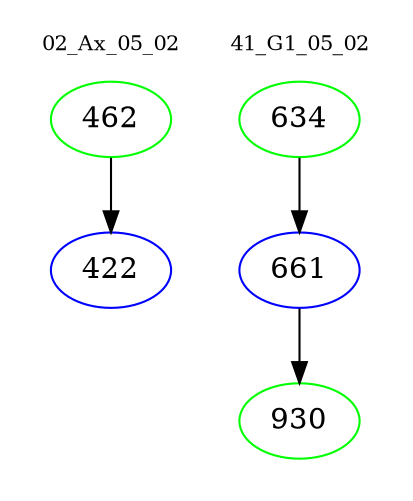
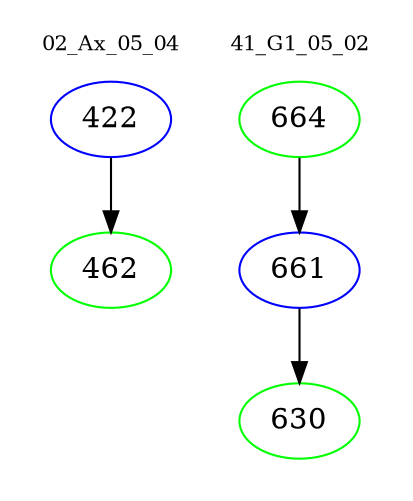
cluster "02_Ax_05_02": label "02_Ax_05_02" -> "02_Ax_05_04"
node "634": label "634" -> "664"
edge "462" -> "422": reversed
node "930": label "930" -> "630"
